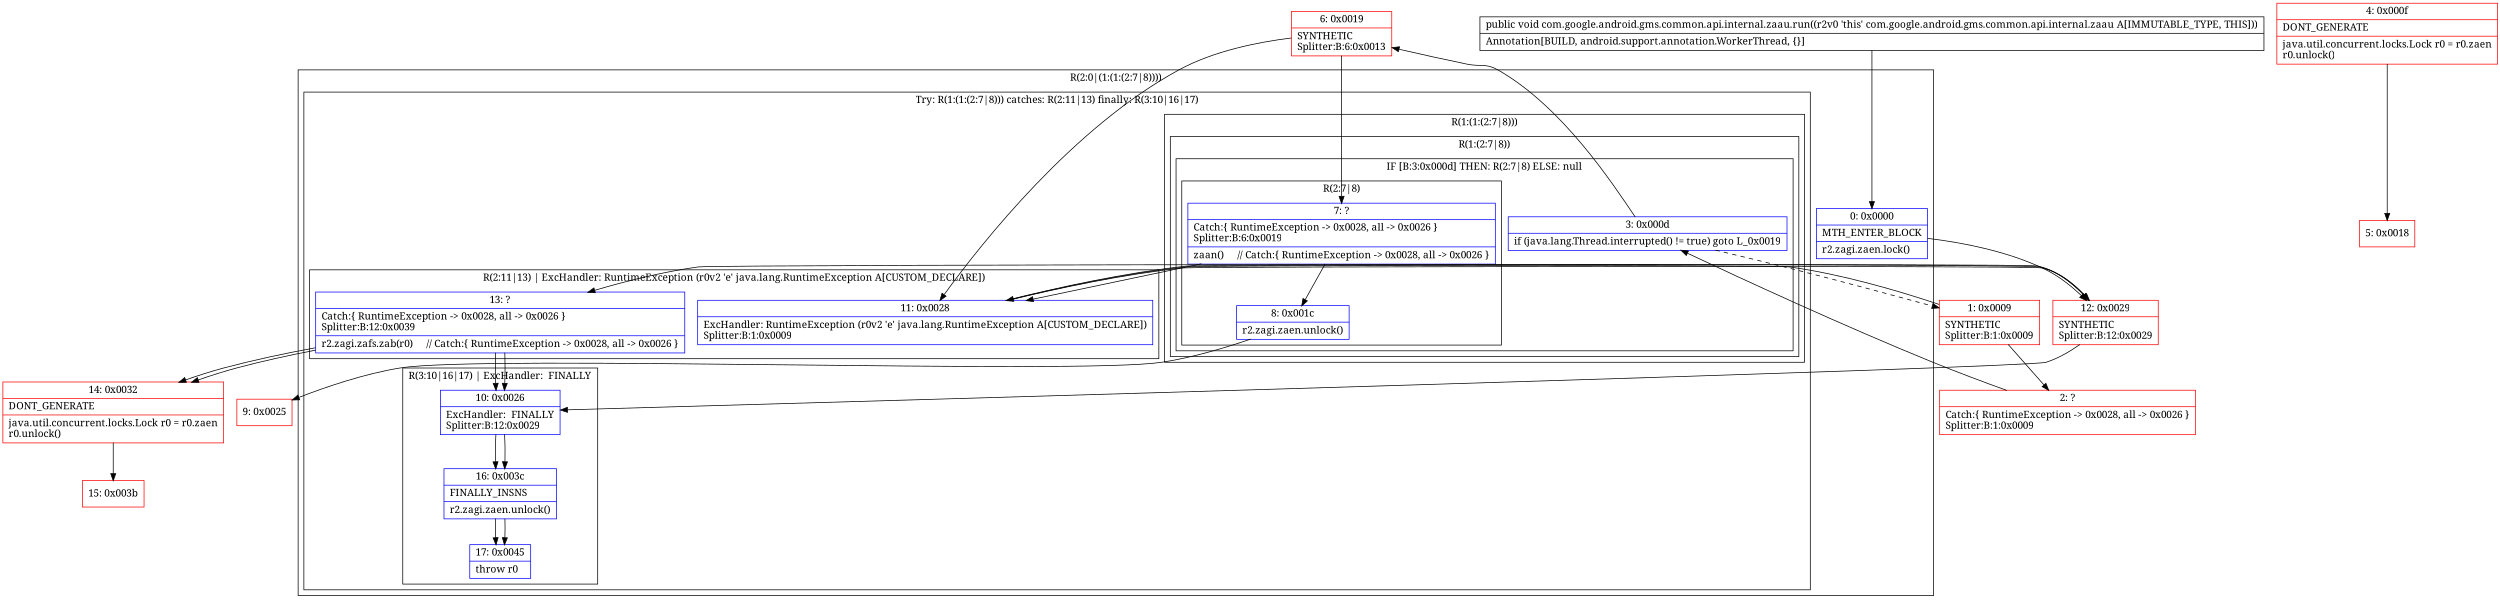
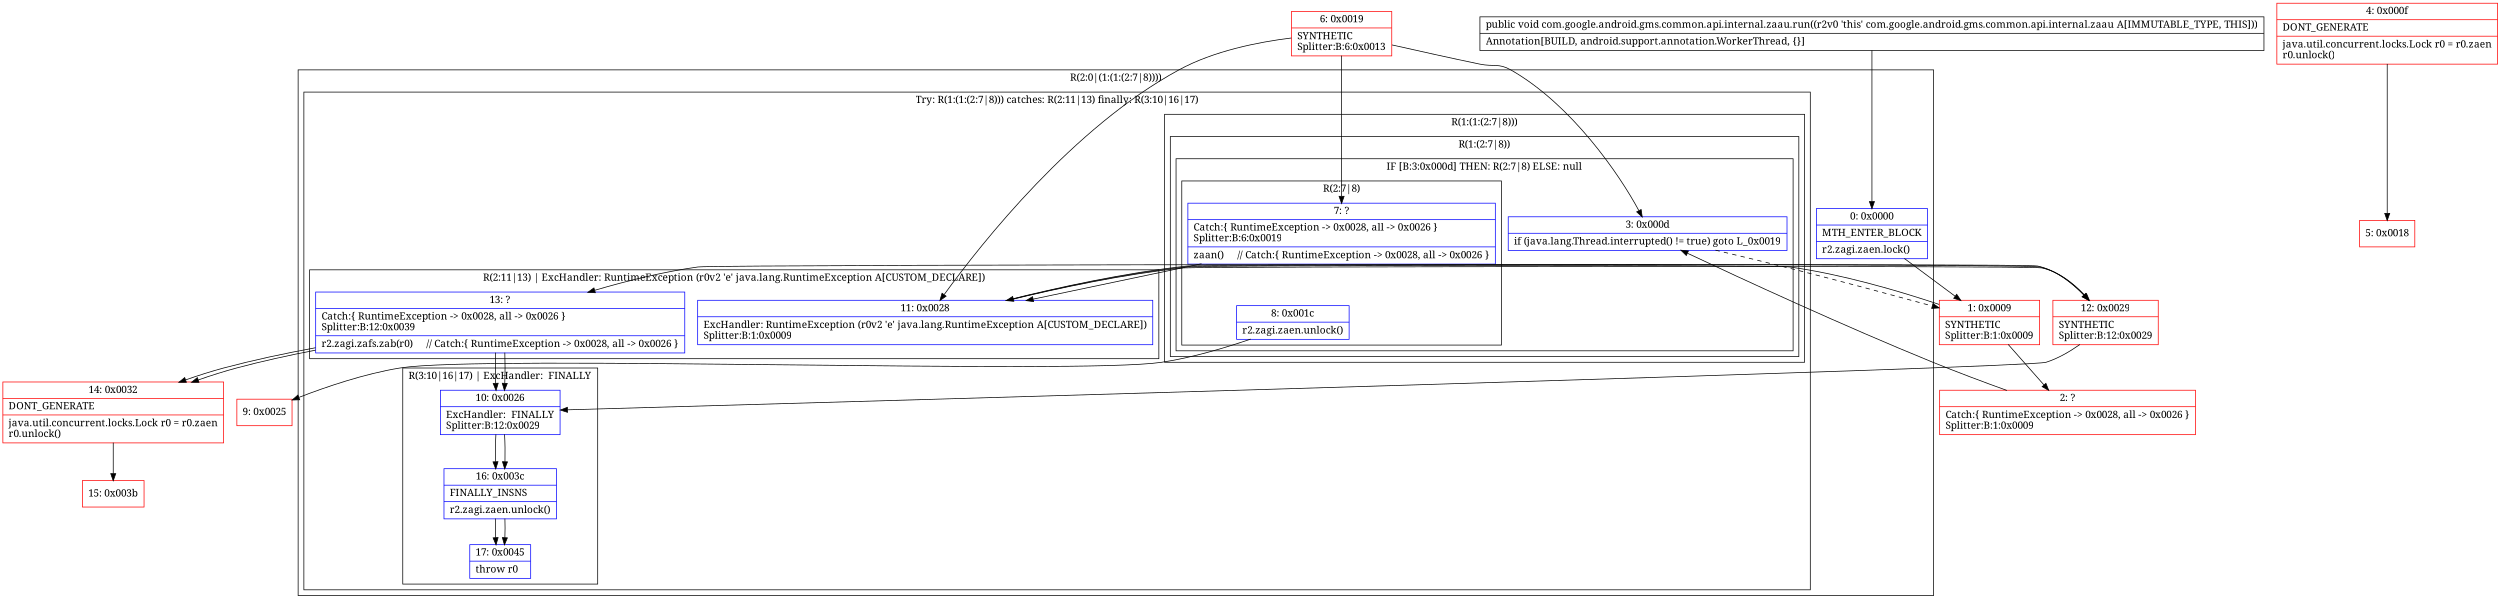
edge "3: 0x000d" -> "6: 0x0019": reversed
edge "0: 0x0000" -> "12: 0x0029": now "0: 0x0000" -> "1: 0x0009"
edge "7: ?" -> "8: 0x001c": removed
